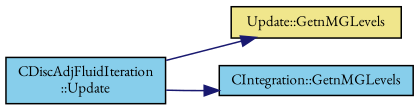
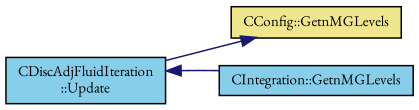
node "Update::GetnMGLevels": label "Update::GetnMGLevels" -> "CConfig::GetnMGLevels"
edge "CDiscAdjFluidIteration ::Update" -> "CIntegration::GetnMGLevels": reversed
